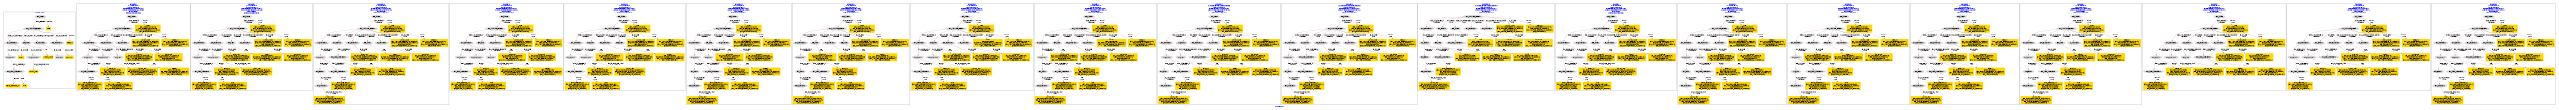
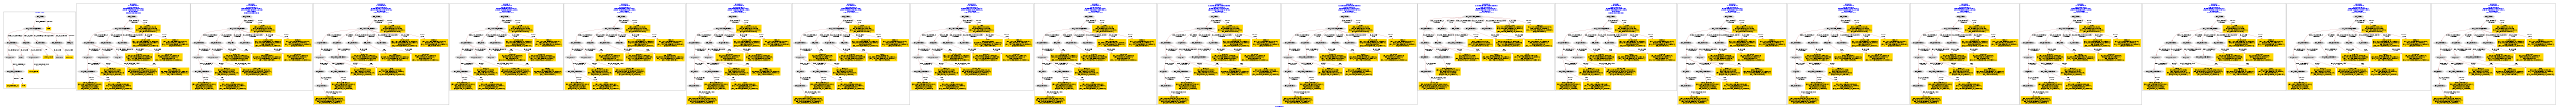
node "object_uri": fillcolor gold -> lightgray
node "Process": fillcolor gold -> lightgray
node "Artwork_Year": label "Artwork_Year" -> "Artwork_Design"
node "person_appellation_uri": label "person_appellation_uri" -> "time_appellation_uri"
